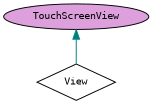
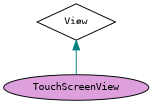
edge "View" -> "TouchScreenView": reversed
